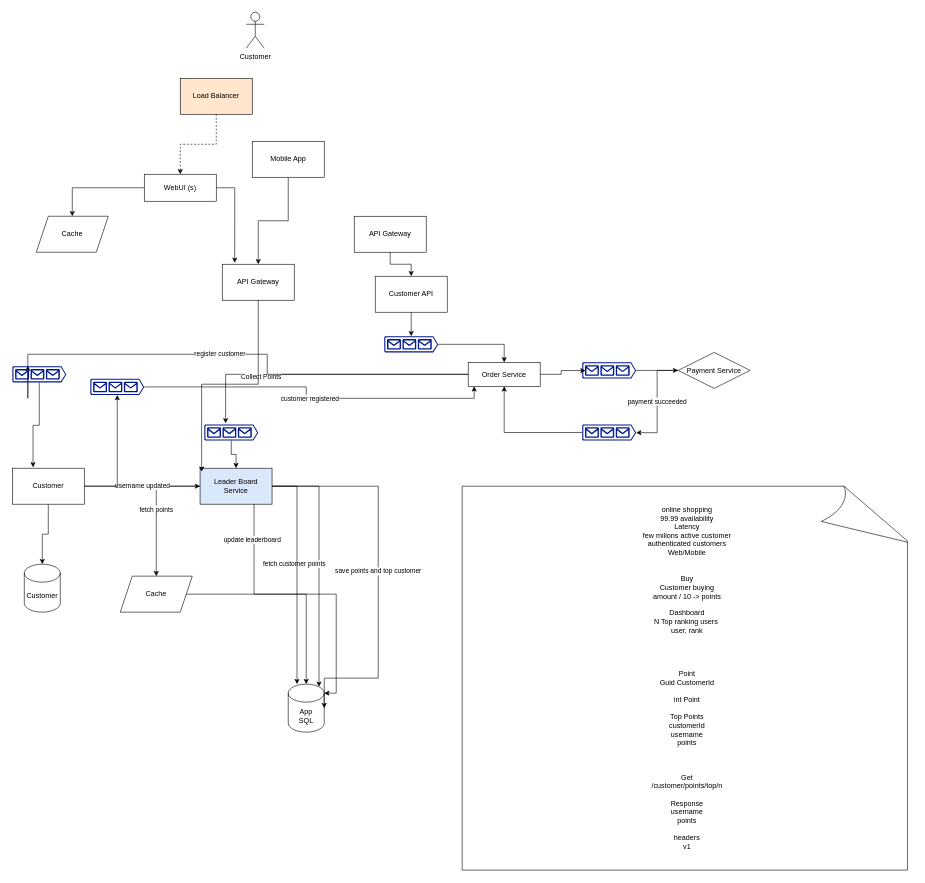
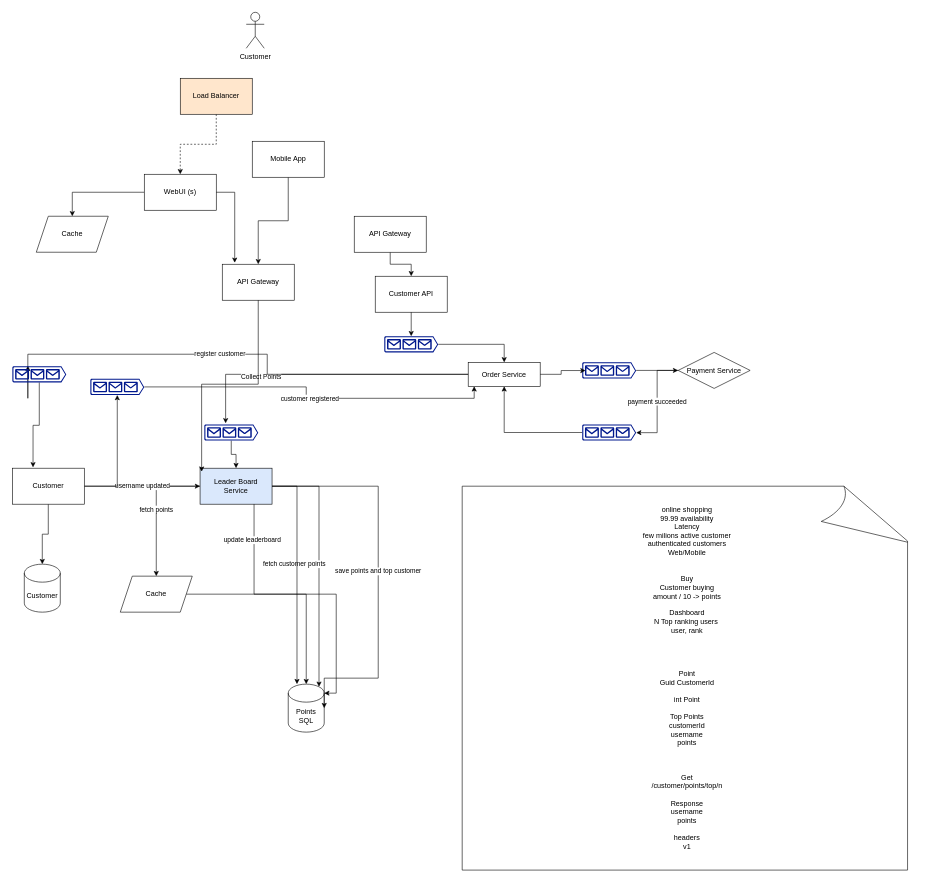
node "WebUI (s)": size 72x27 -> 72x36
node "App SQL": label "App SQL" -> "Points SQL"
